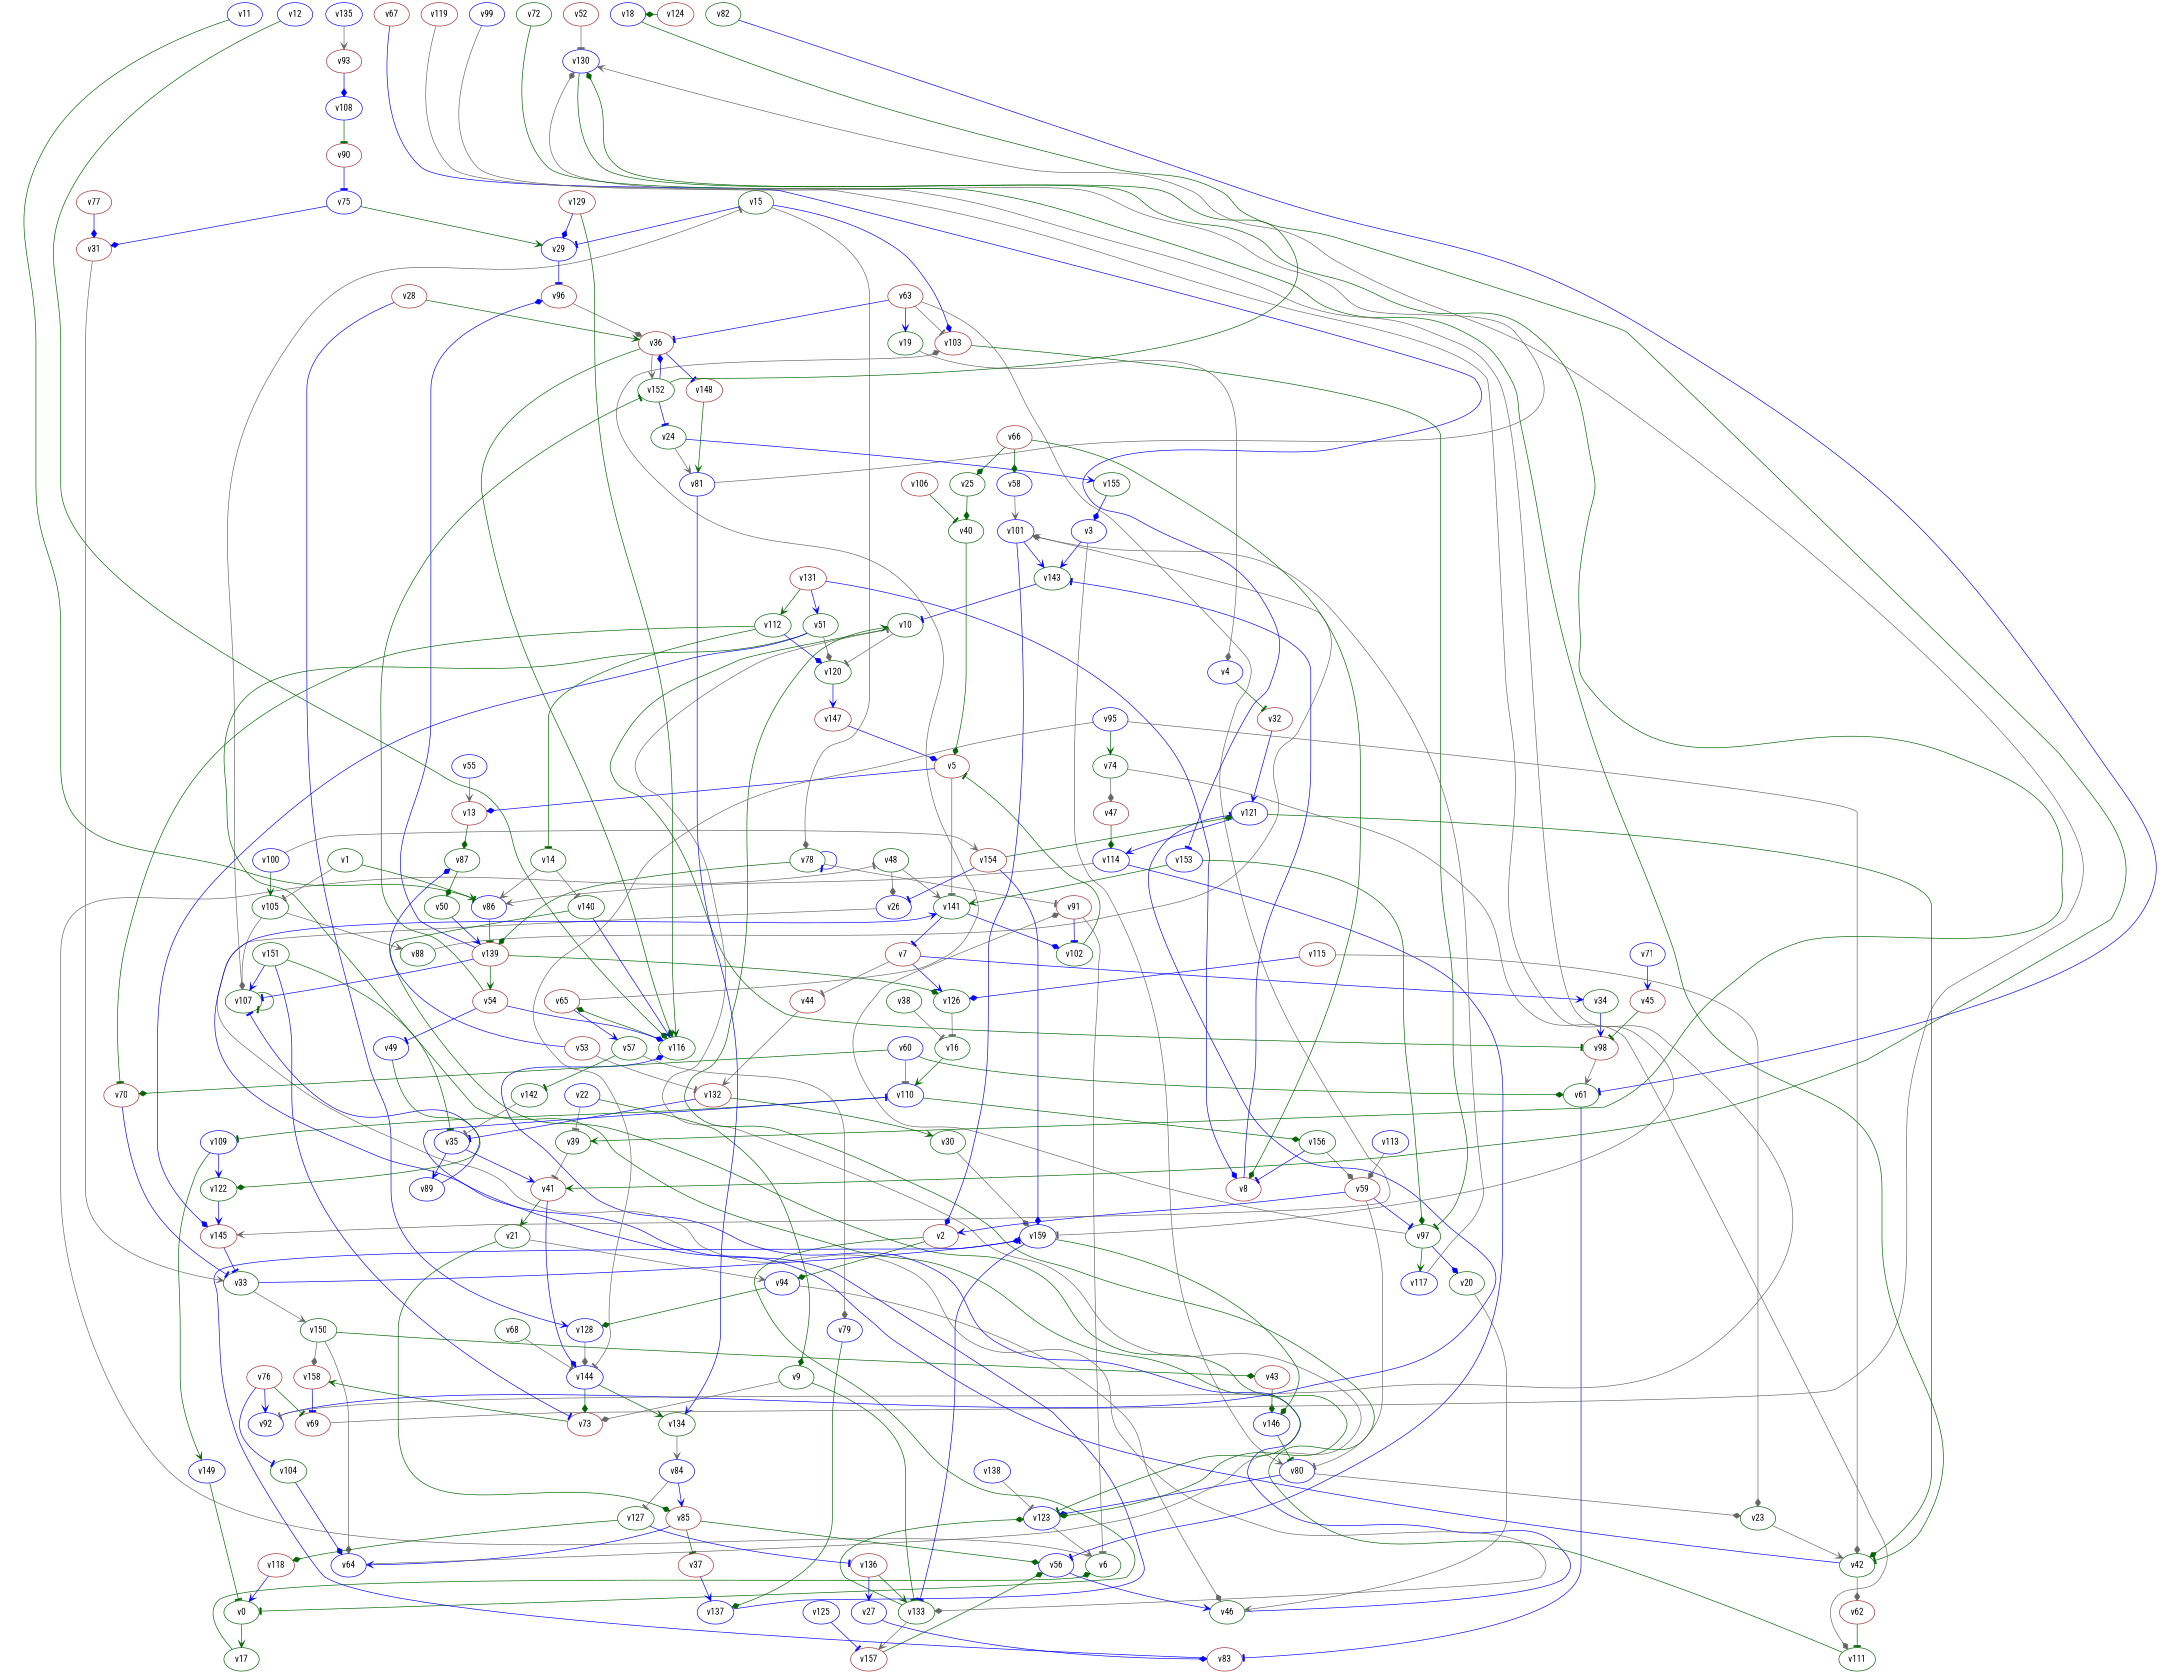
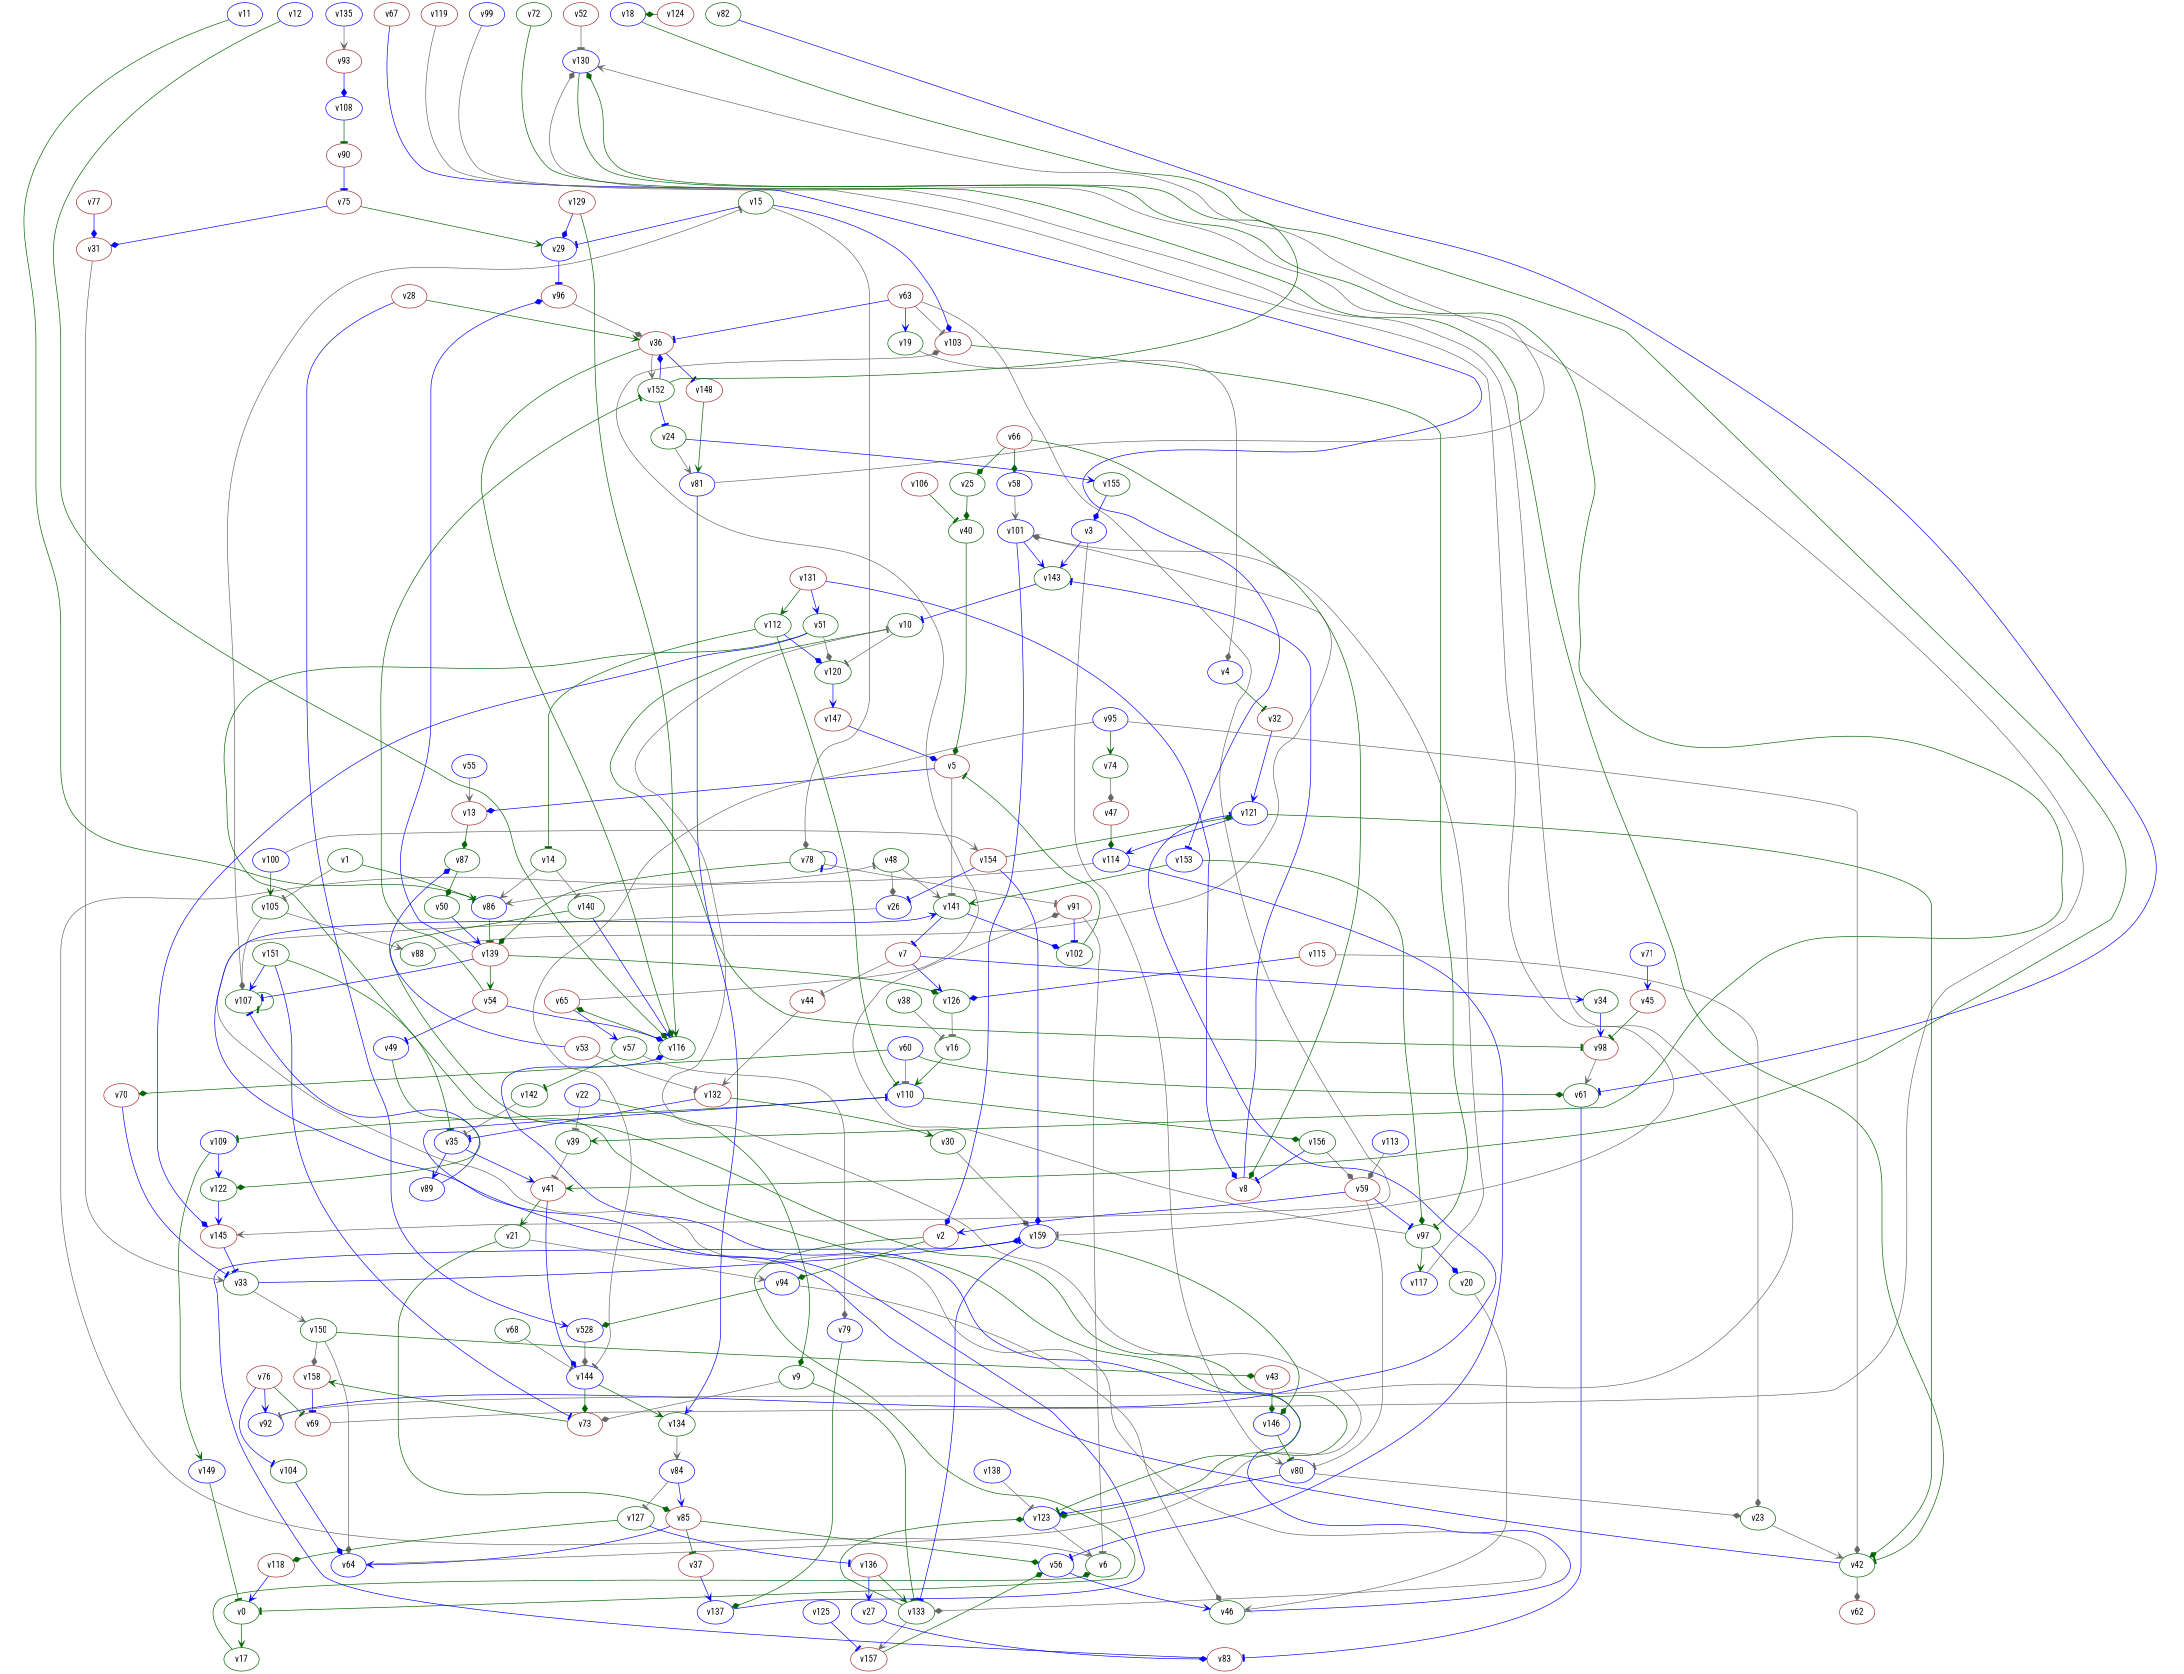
node "v75": color blue -> brown
edge "v112" -> "v70": now "v112" -> "v110"
node "v128": label "v128" -> "v528"
node "v111": removed
